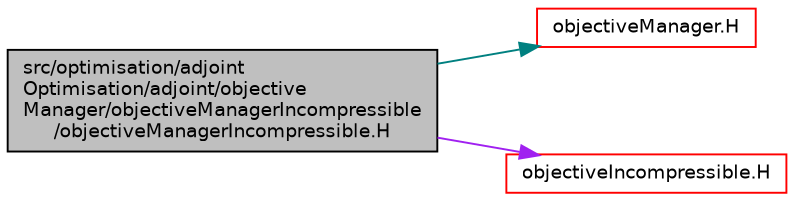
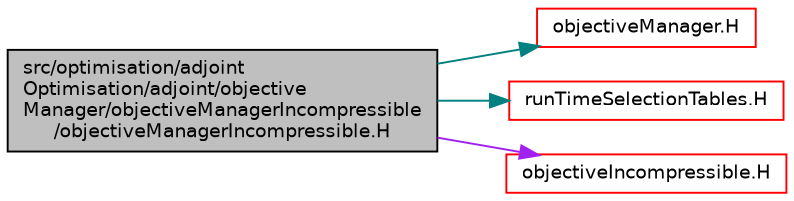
node "runTimeSelectionTables.H": added
